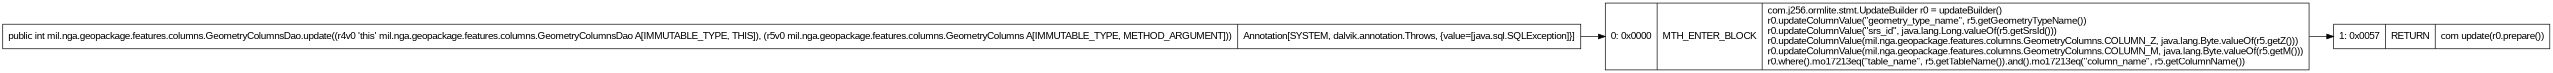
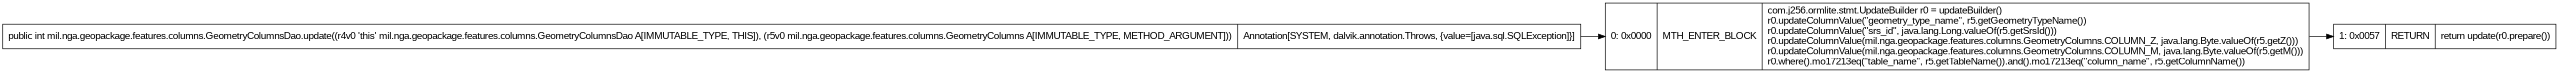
node "1: 0x0057": text "com update(r0.prepare())" -> "return update(r0.prepare())"
